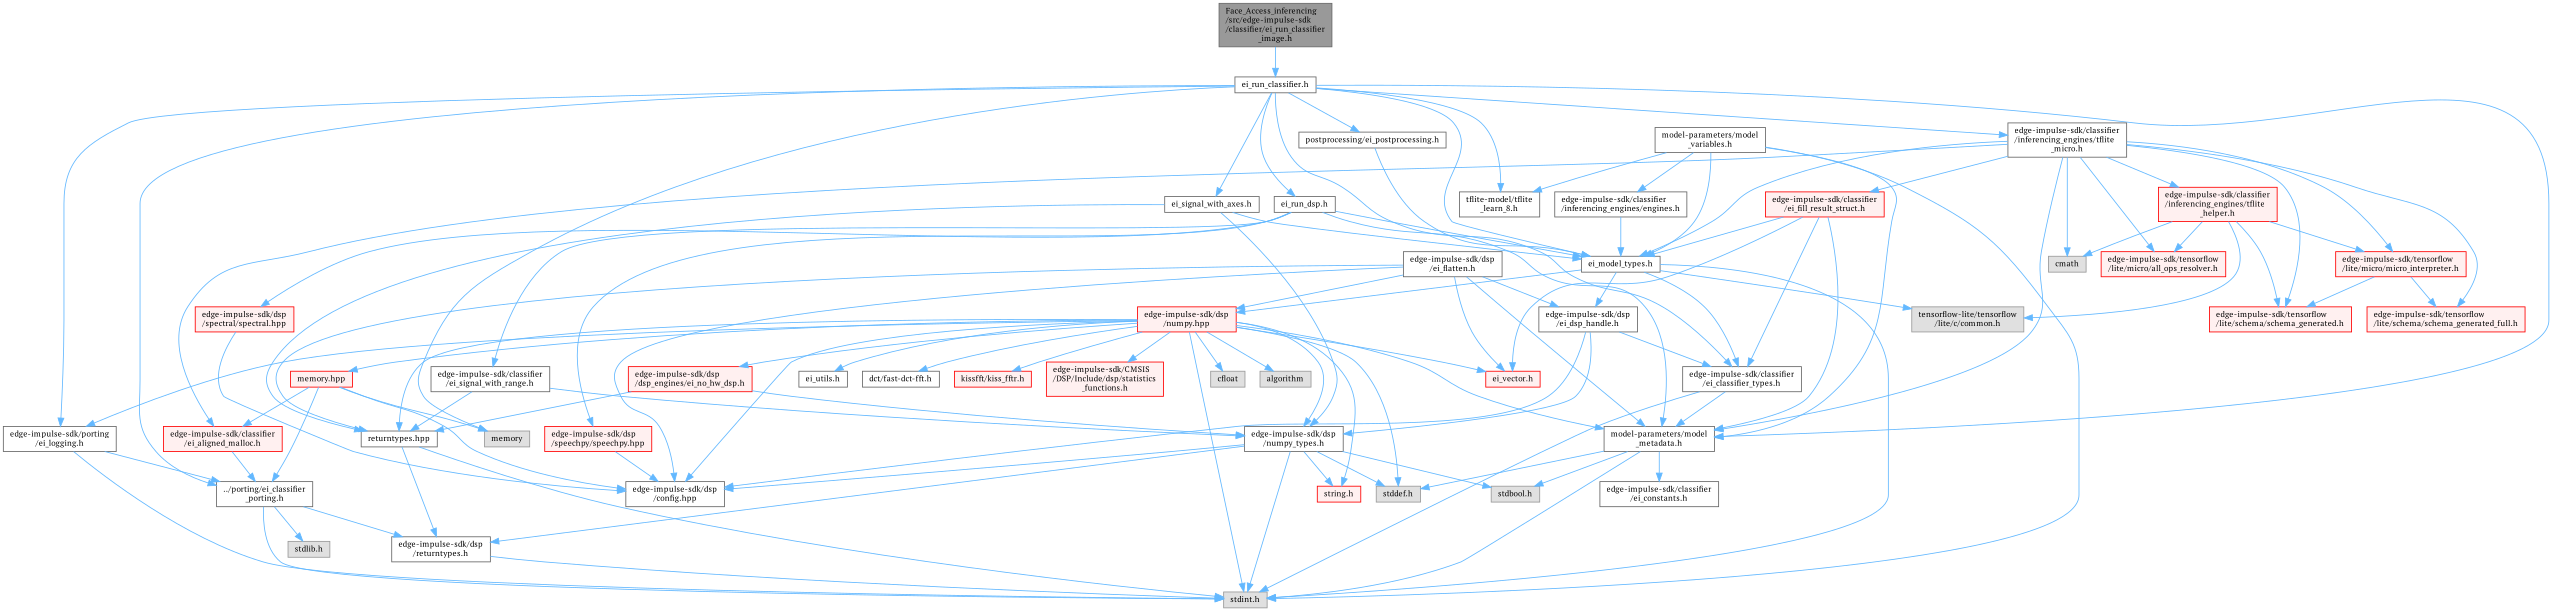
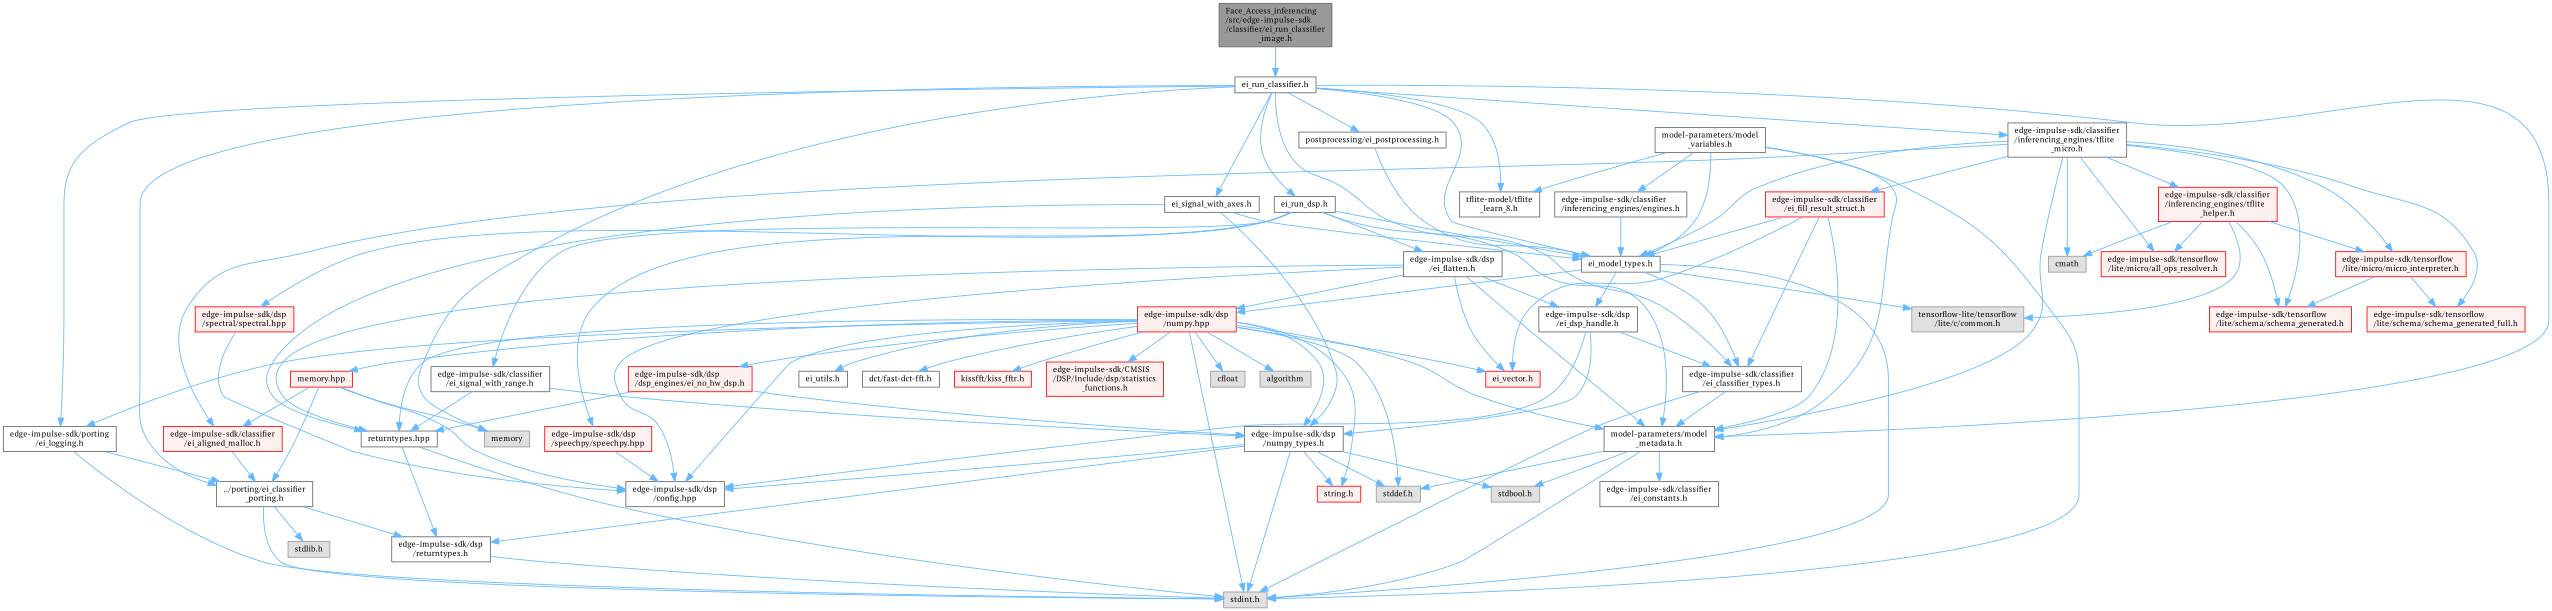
edge "ei_run_dsp.h" -> "edge-impulse-sdk/dsp /ei_flatten.h": added
